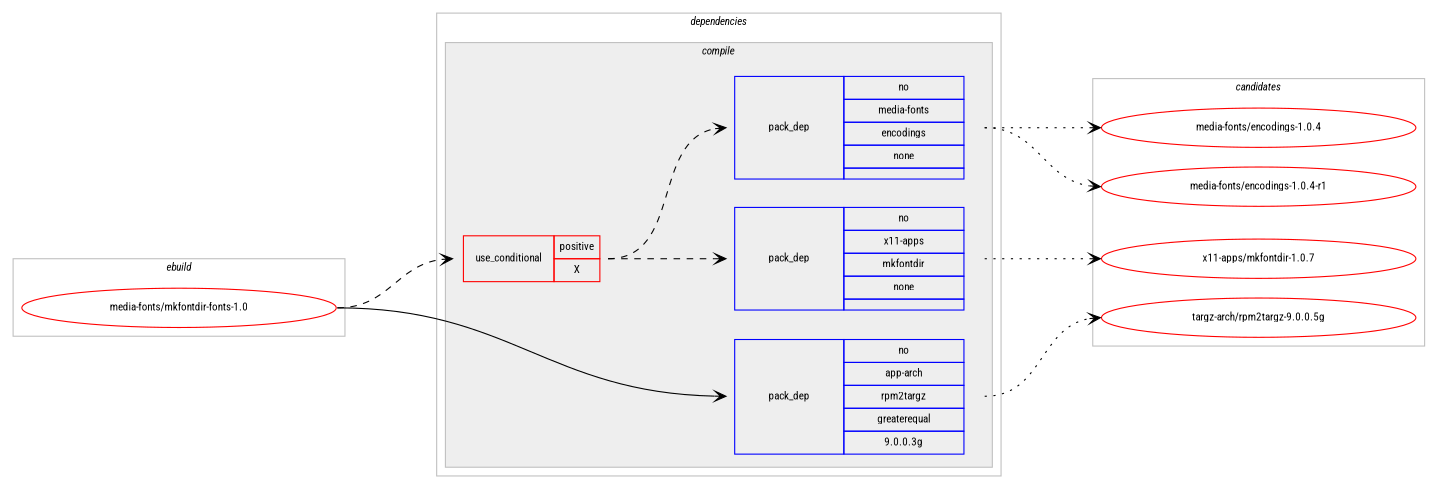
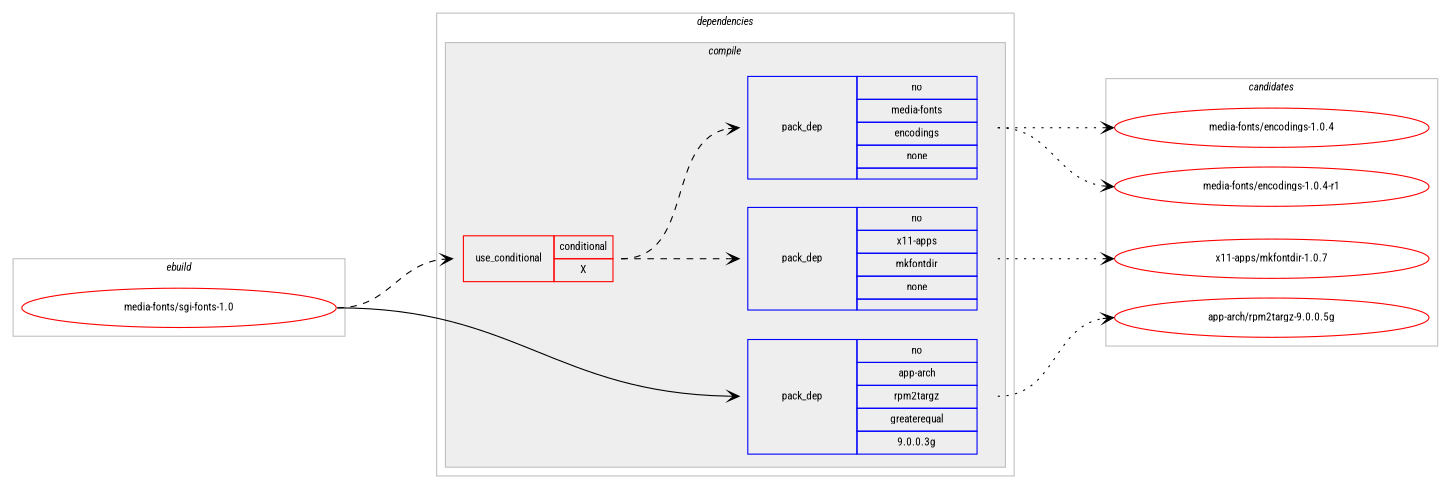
node "use_conditional": text "positive" -> "conditional"
node "media-fonts/mkfontdir-fonts-1.0": label "media-fonts/mkfontdir-fonts-1.0" -> "media-fonts/sgi-fonts-1.0"
node "targz-arch/rpm2targz-9.0.0.5g": label "targz-arch/rpm2targz-9.0.0.5g" -> "app-arch/rpm2targz-9.0.0.5g"
